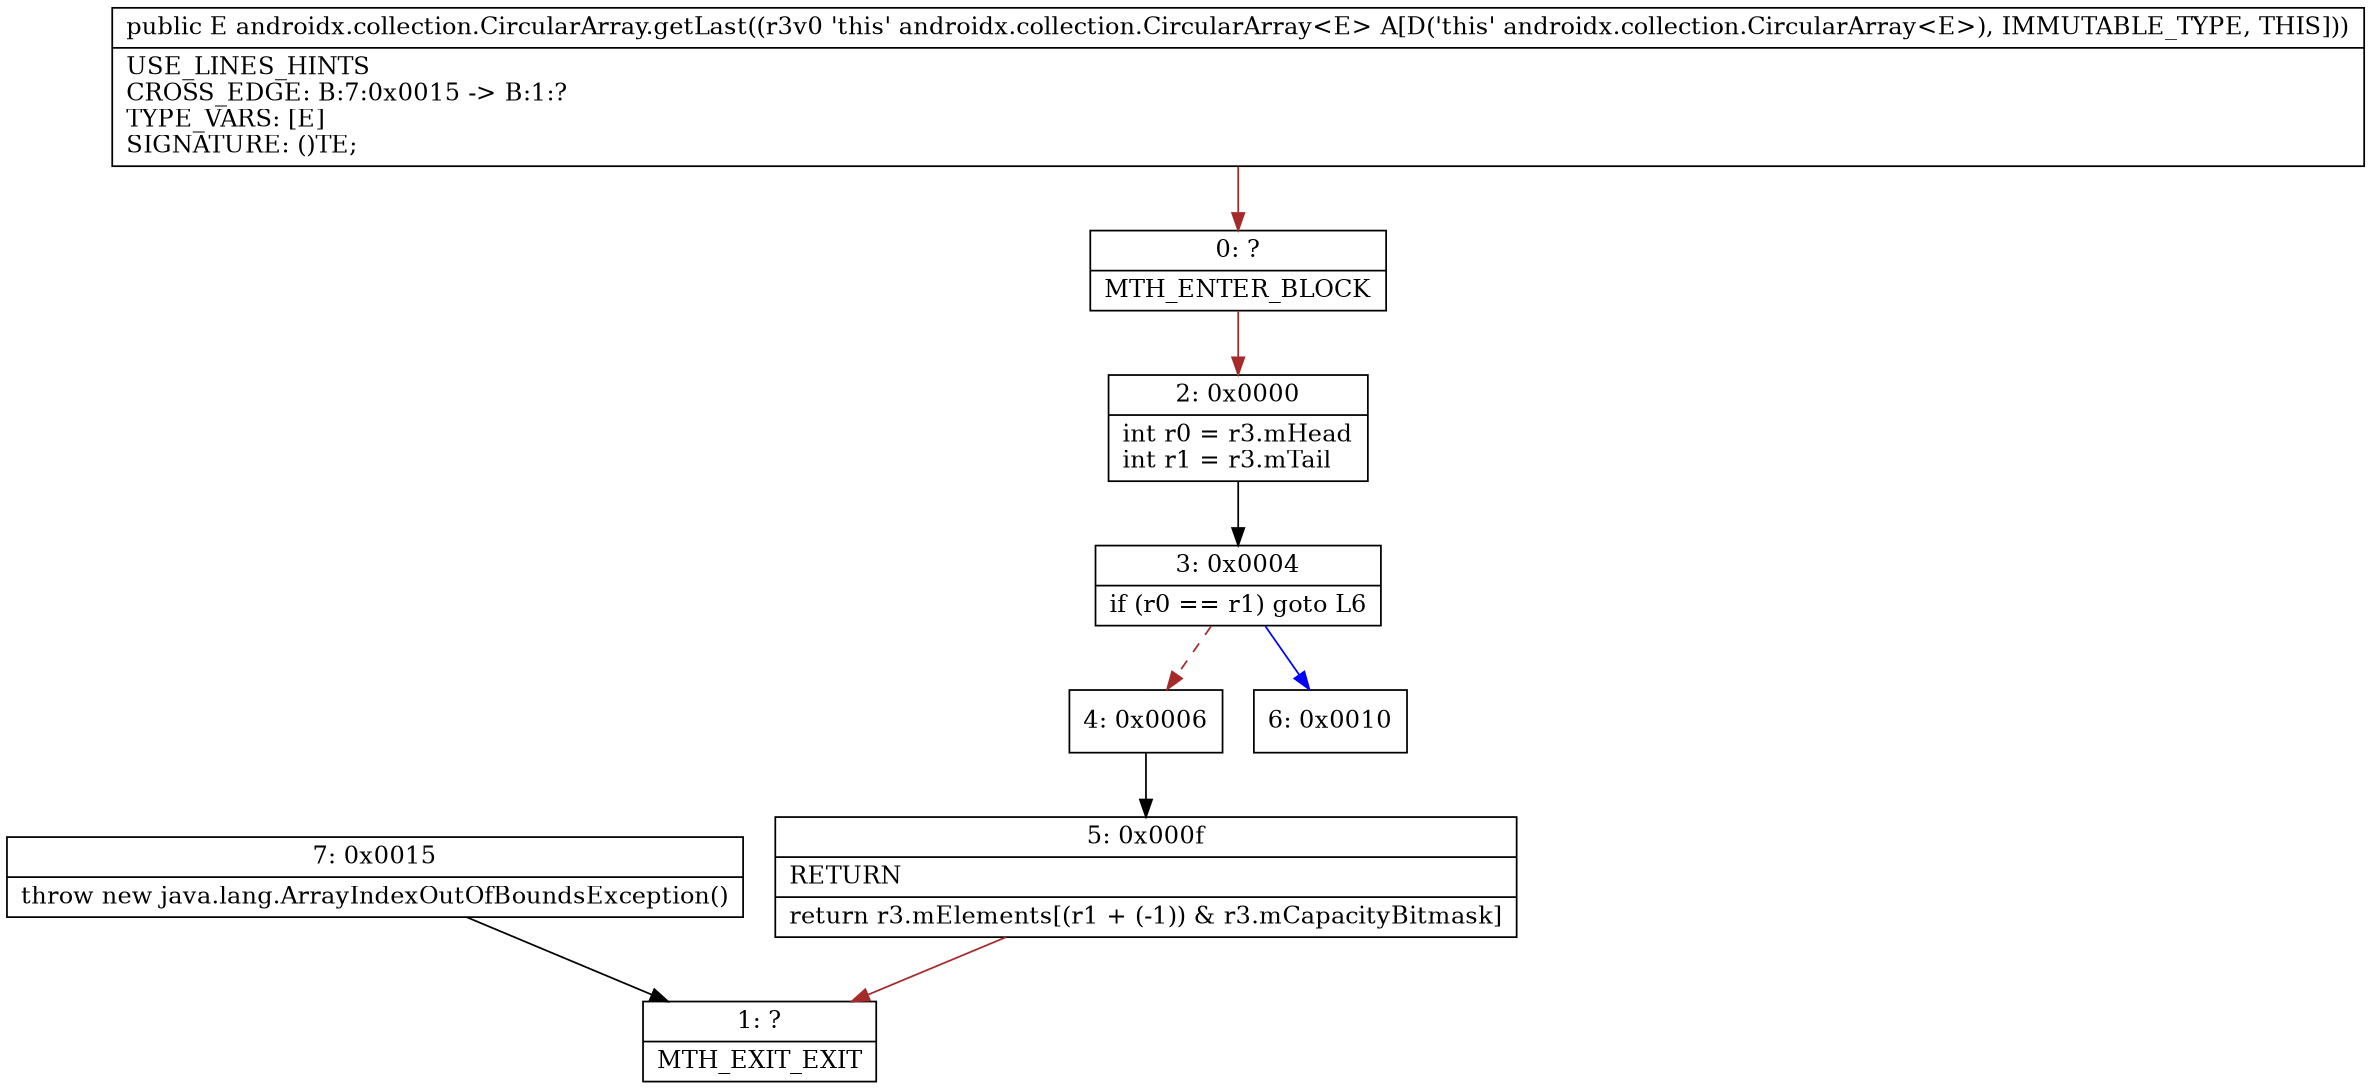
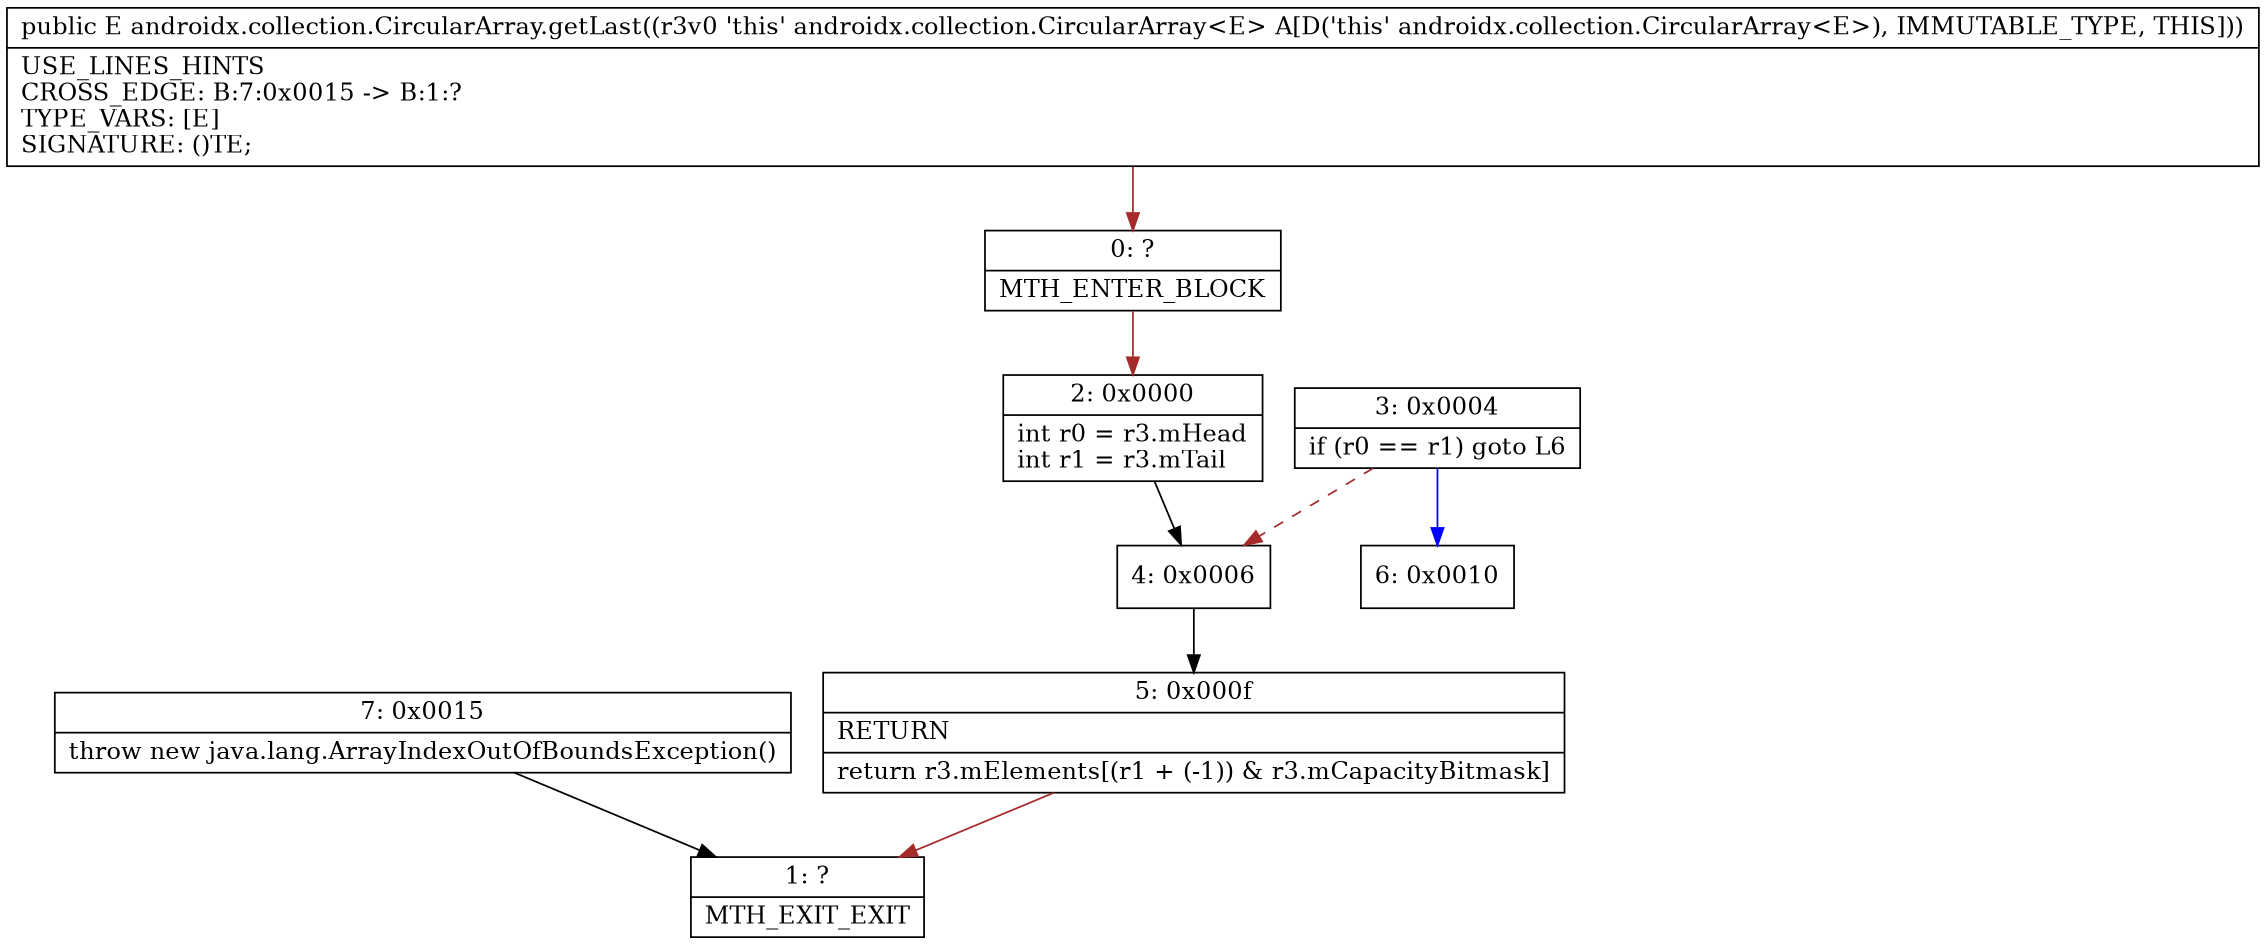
edge "2: 0x0000" -> "3: 0x0004": now "2: 0x0000" -> "4: 0x0006"
